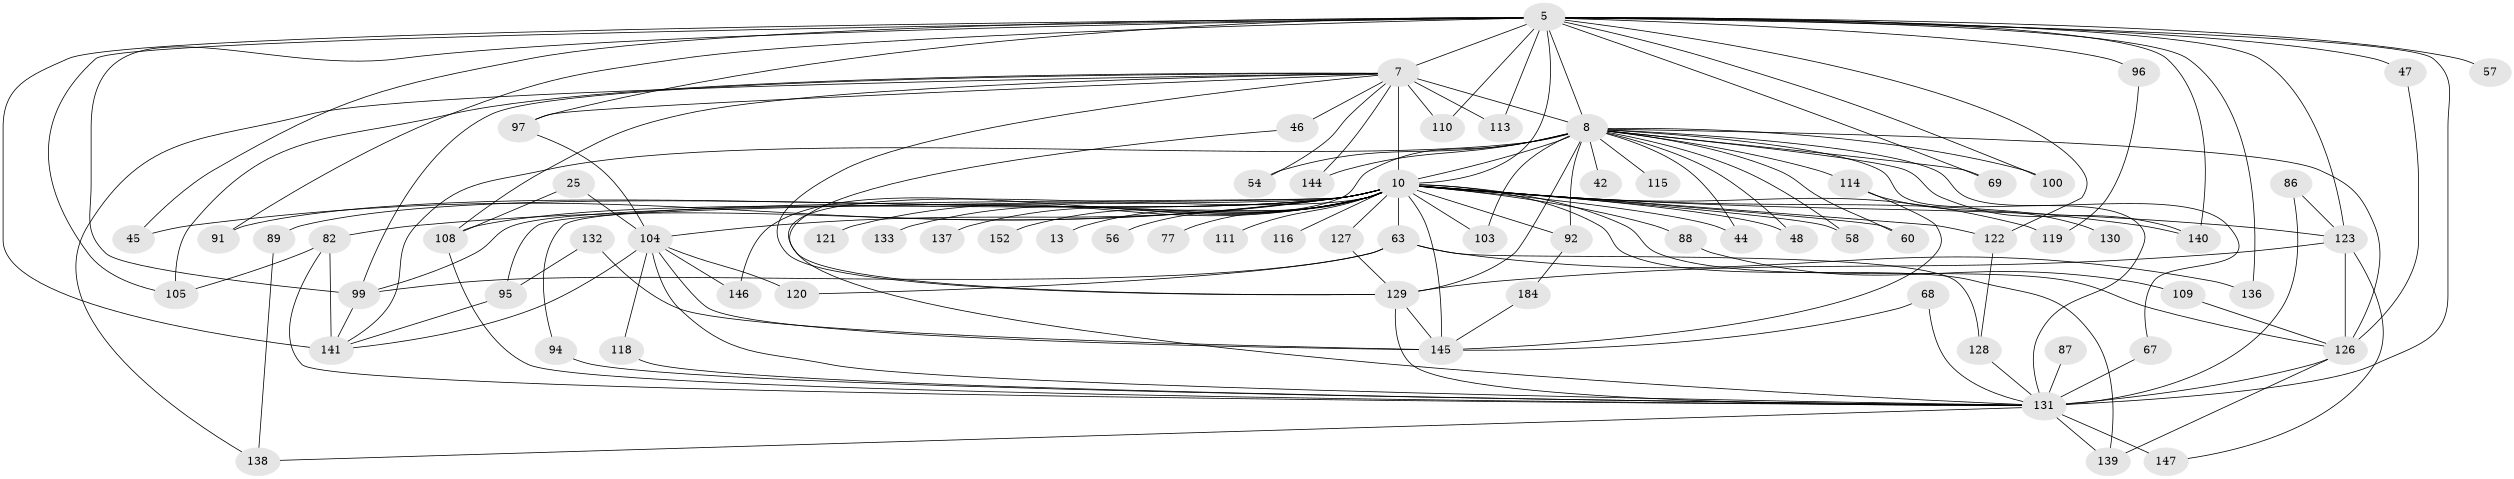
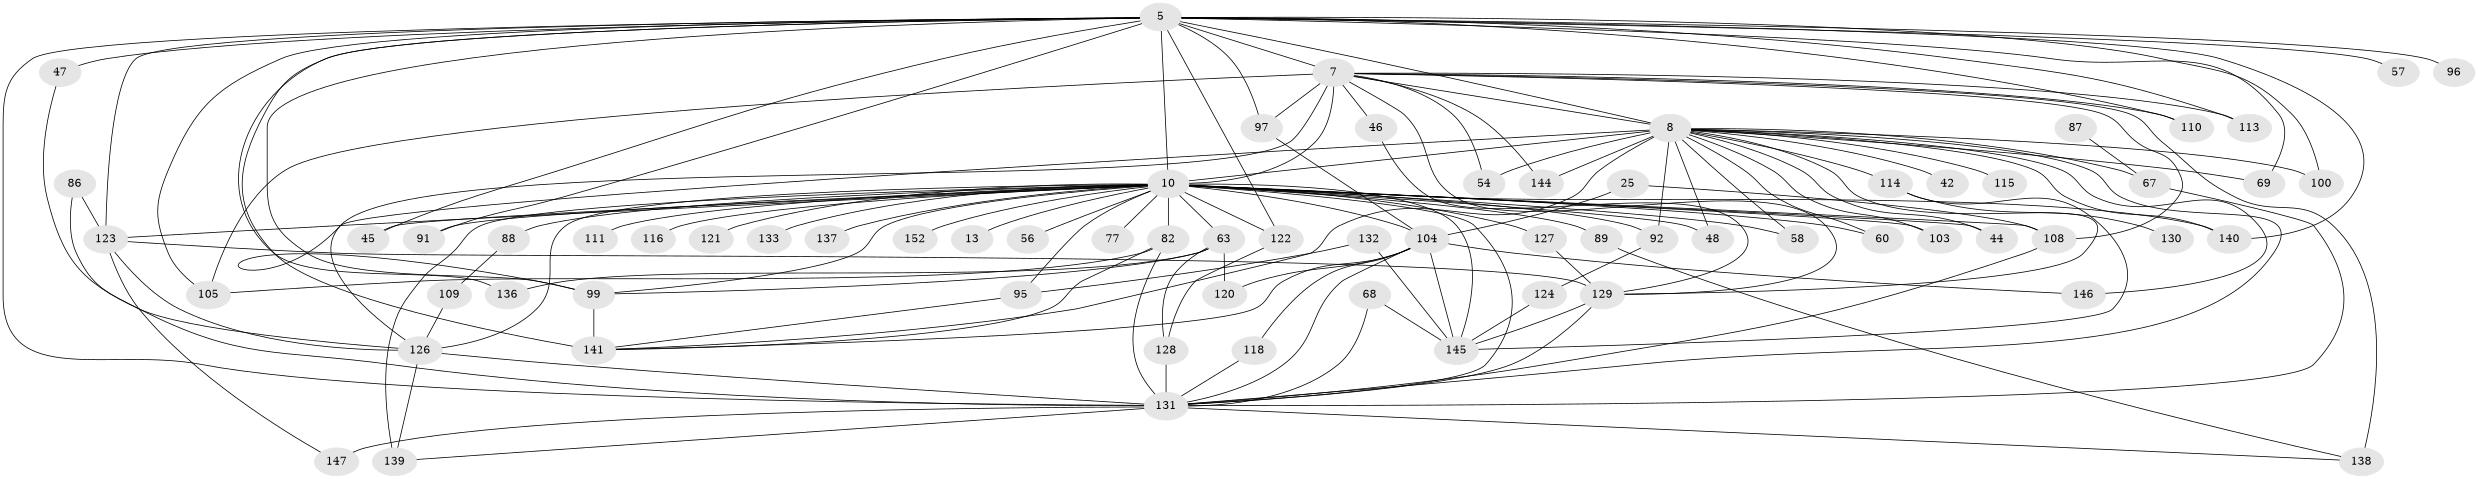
node "119": removed
node "184": label "184" -> "124"
node "94": removed
edge "87" -- "131": now "87" -- "67"
